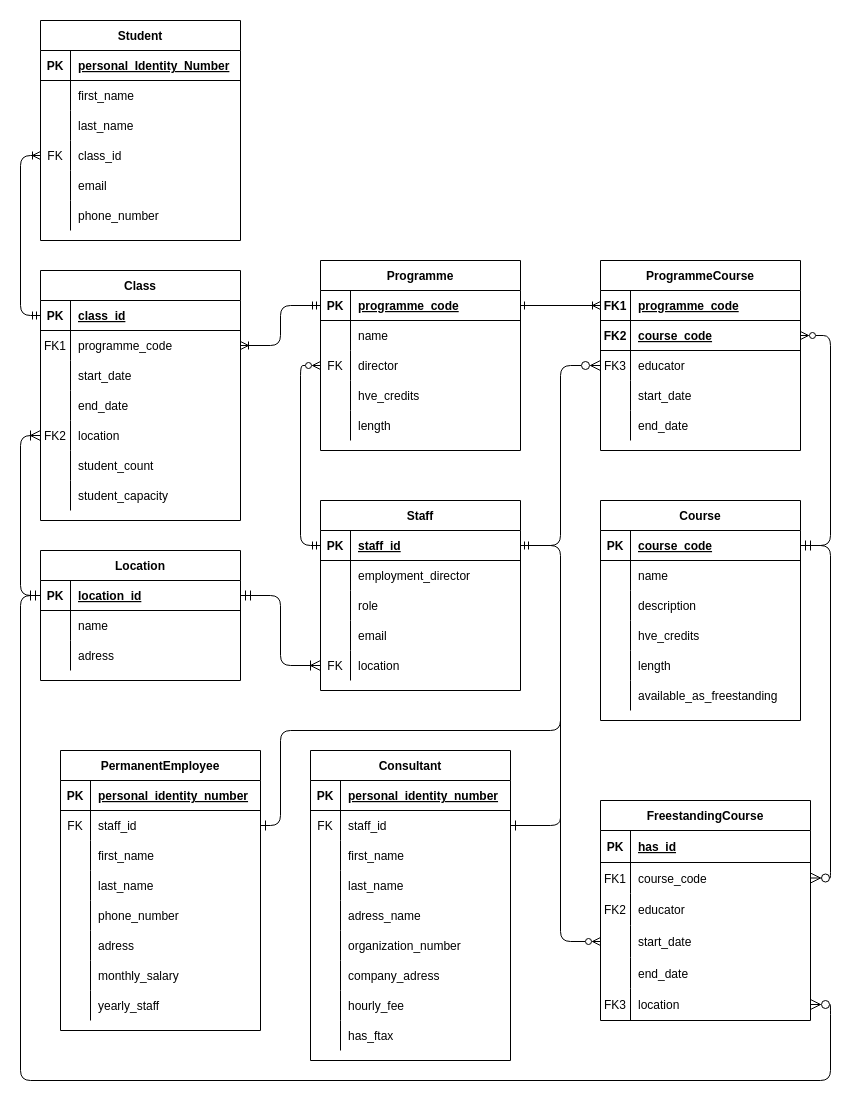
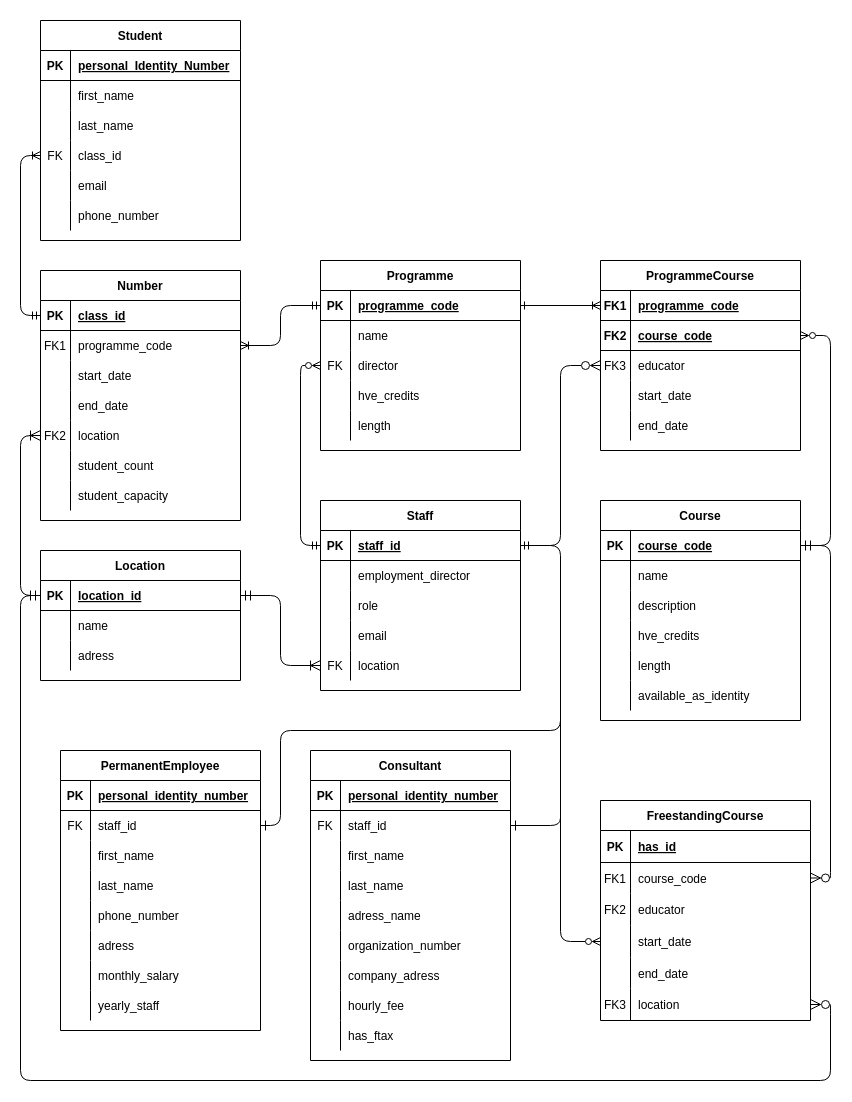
node "Class": label "Class" -> "Number"
node "available_as_freestanding": label "available_as_freestanding" -> "available_as_identity"
